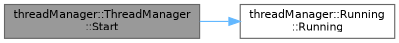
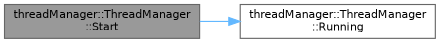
node "threadManager::Running ::Running": label "threadManager::Running ::Running" -> "threadManager::ThreadManager ::Running"
